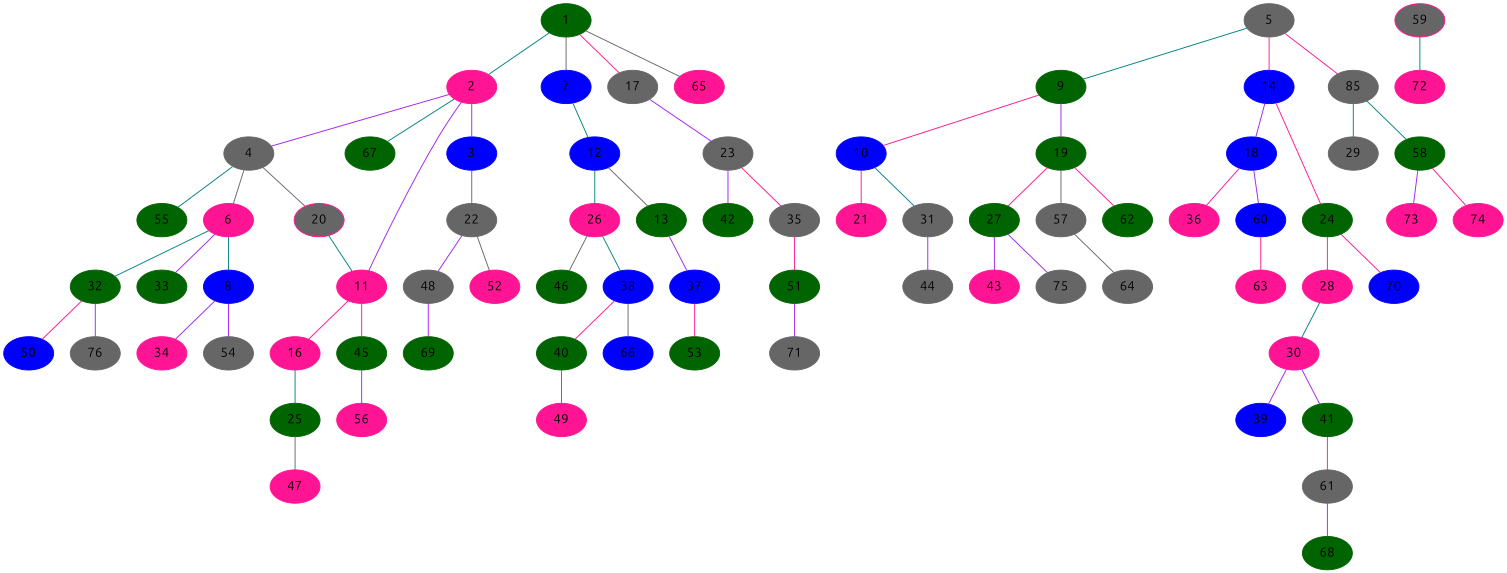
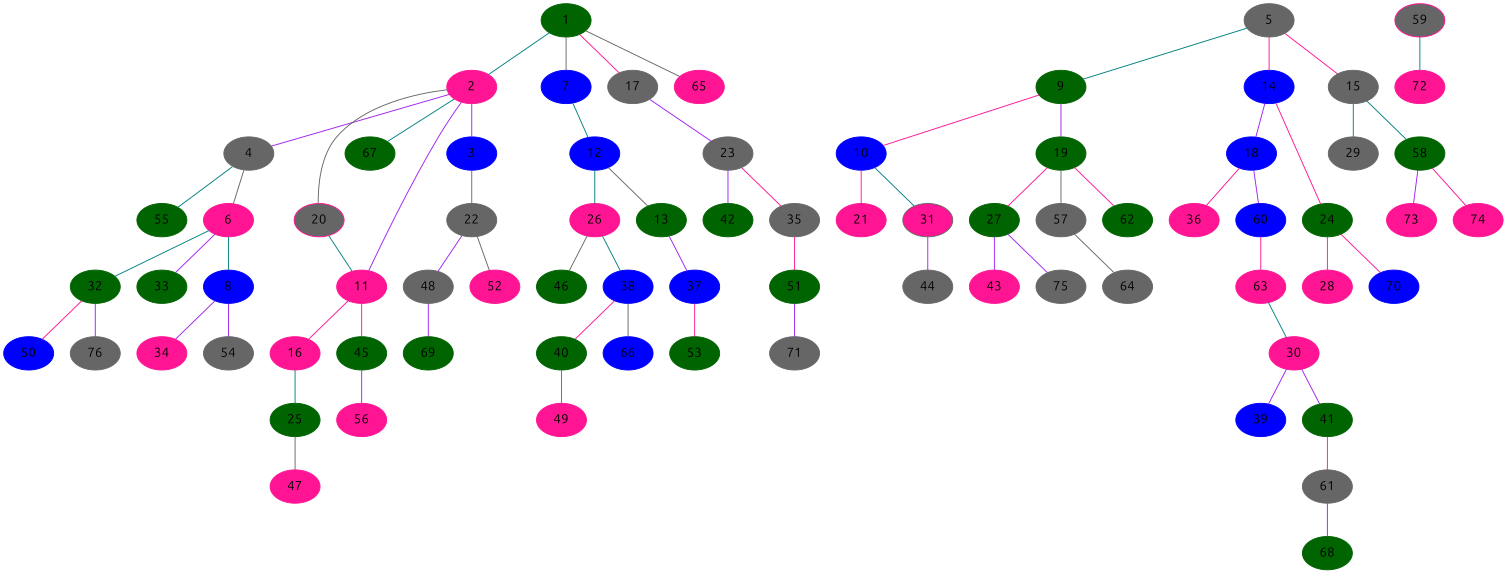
node "85": label "85" -> "15"
edge "4" -- "20": now "2" -- "20"
node "31": fillcolor gray40 -> deeppink
edge "28" -- "30": now "63" -- "30"
